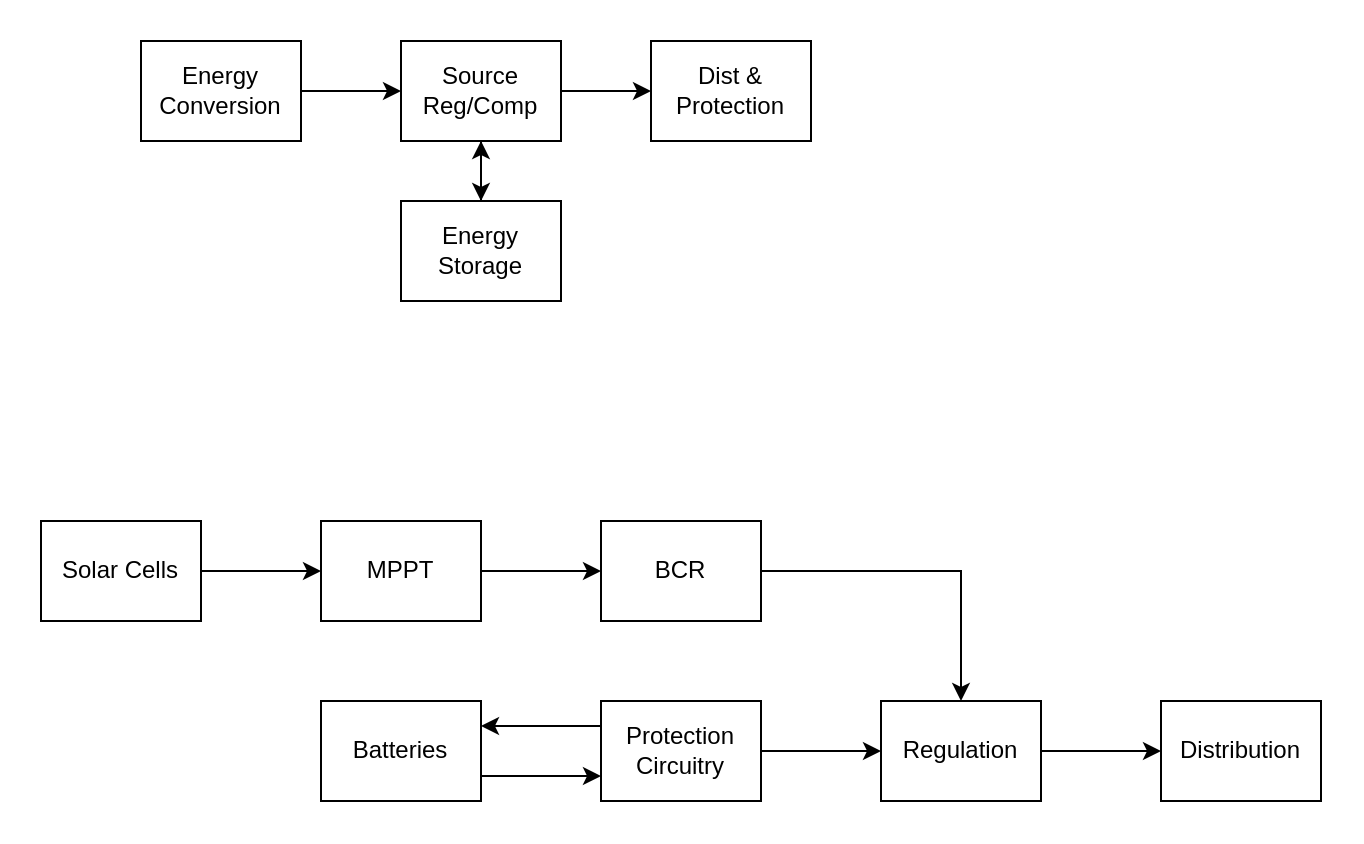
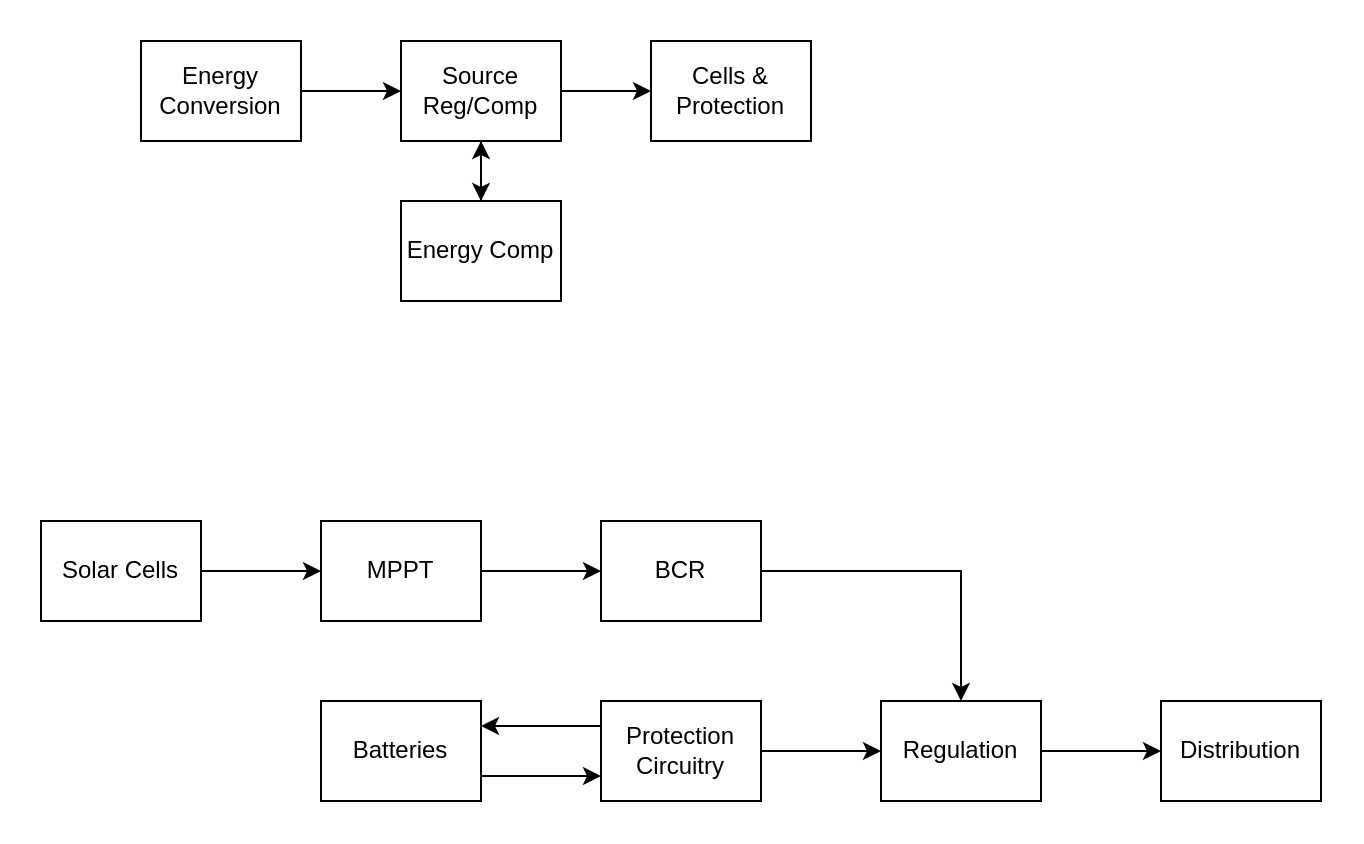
node "Dist & Protection": label "Dist & Protection" -> "Cells & Protection"
node "Energy Storage": label "Energy Storage" -> "Energy Comp"
